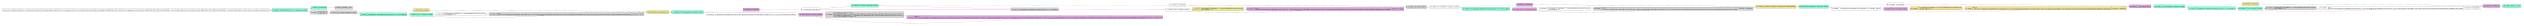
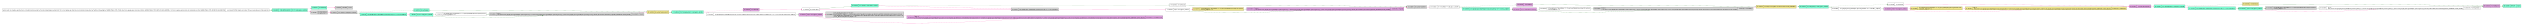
node "5: 0x0014": fillcolor khaki -> aquamarine
